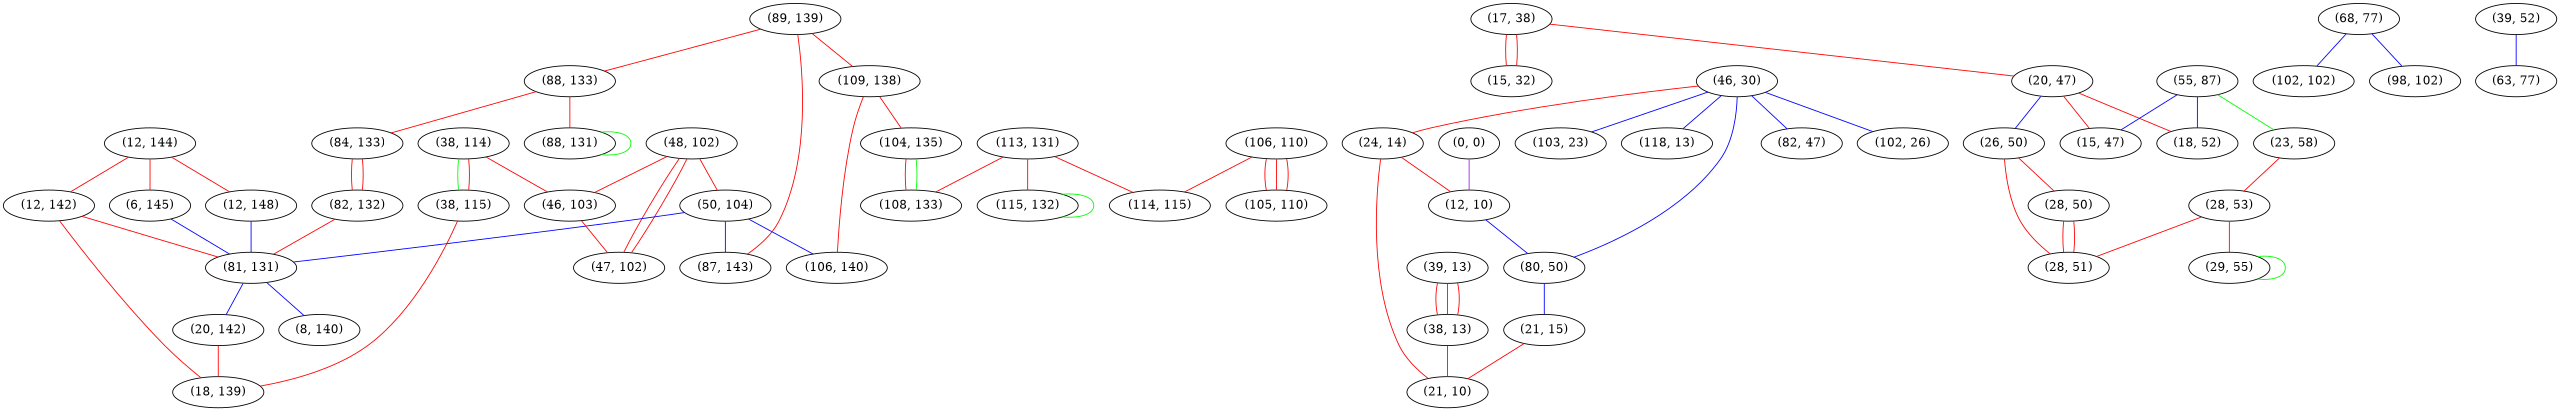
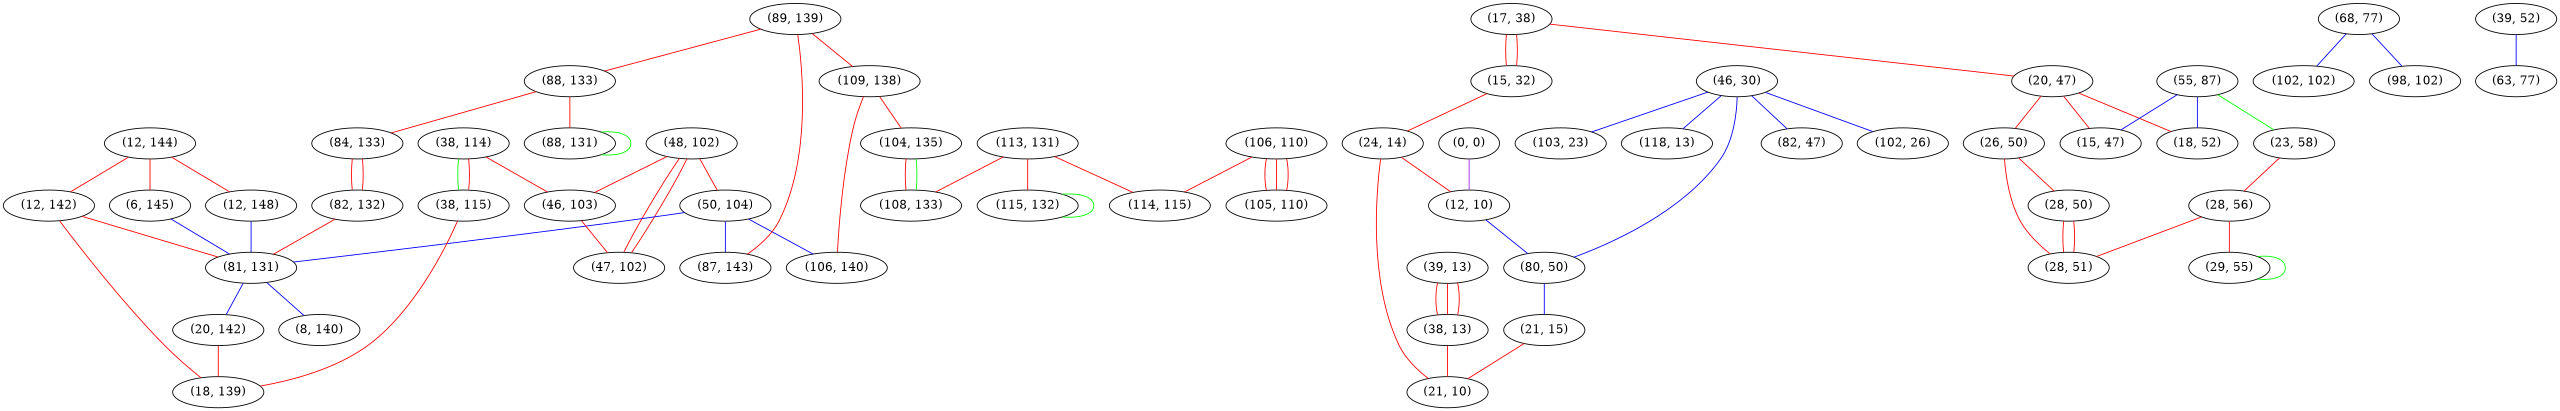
edge "(46, 30)" -- "(24, 14)": now "(15, 32)" -- "(24, 14)"
edge "(20, 47)" -- "(26, 50)": color blue -> red
node "(28, 53)": label "(28, 53)" -> "(28, 56)"
